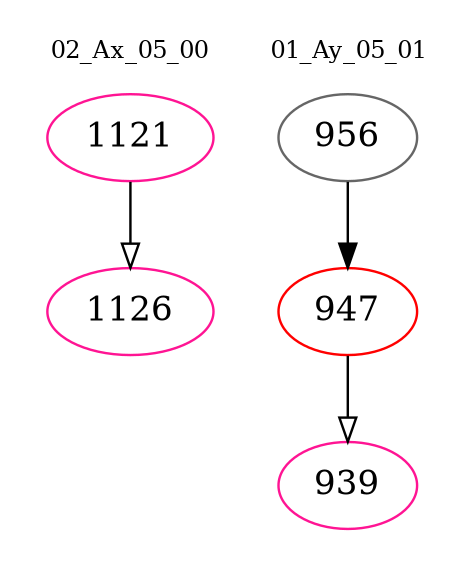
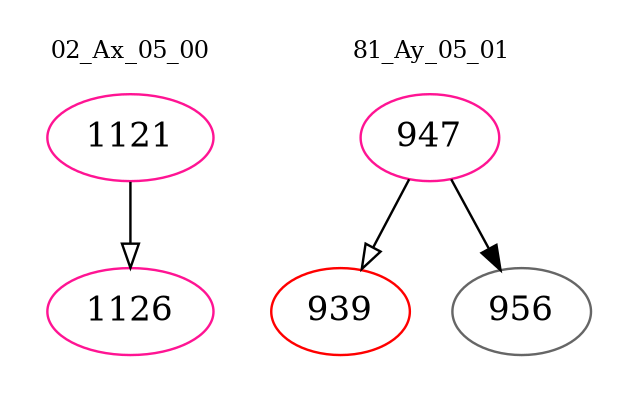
cluster "01_Ay_05_01": label "01_Ay_05_01" -> "81_Ay_05_01"
edge "956" -> "947": reversed
node "947": color red -> deeppink
node "939": color deeppink -> red
